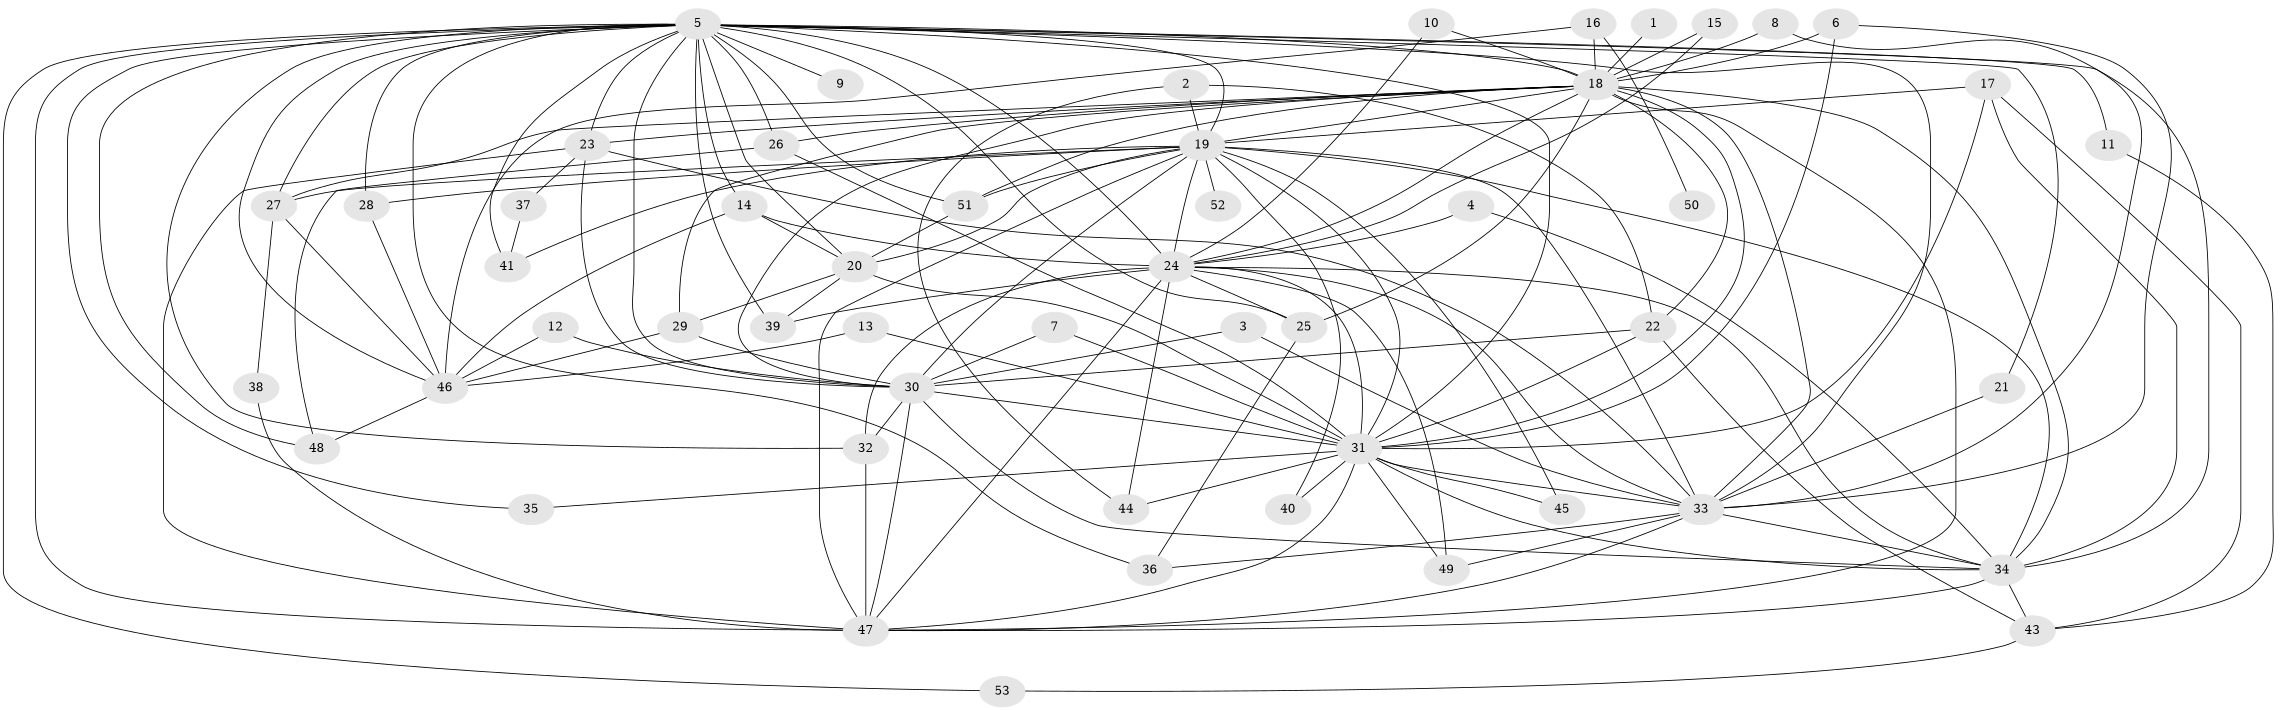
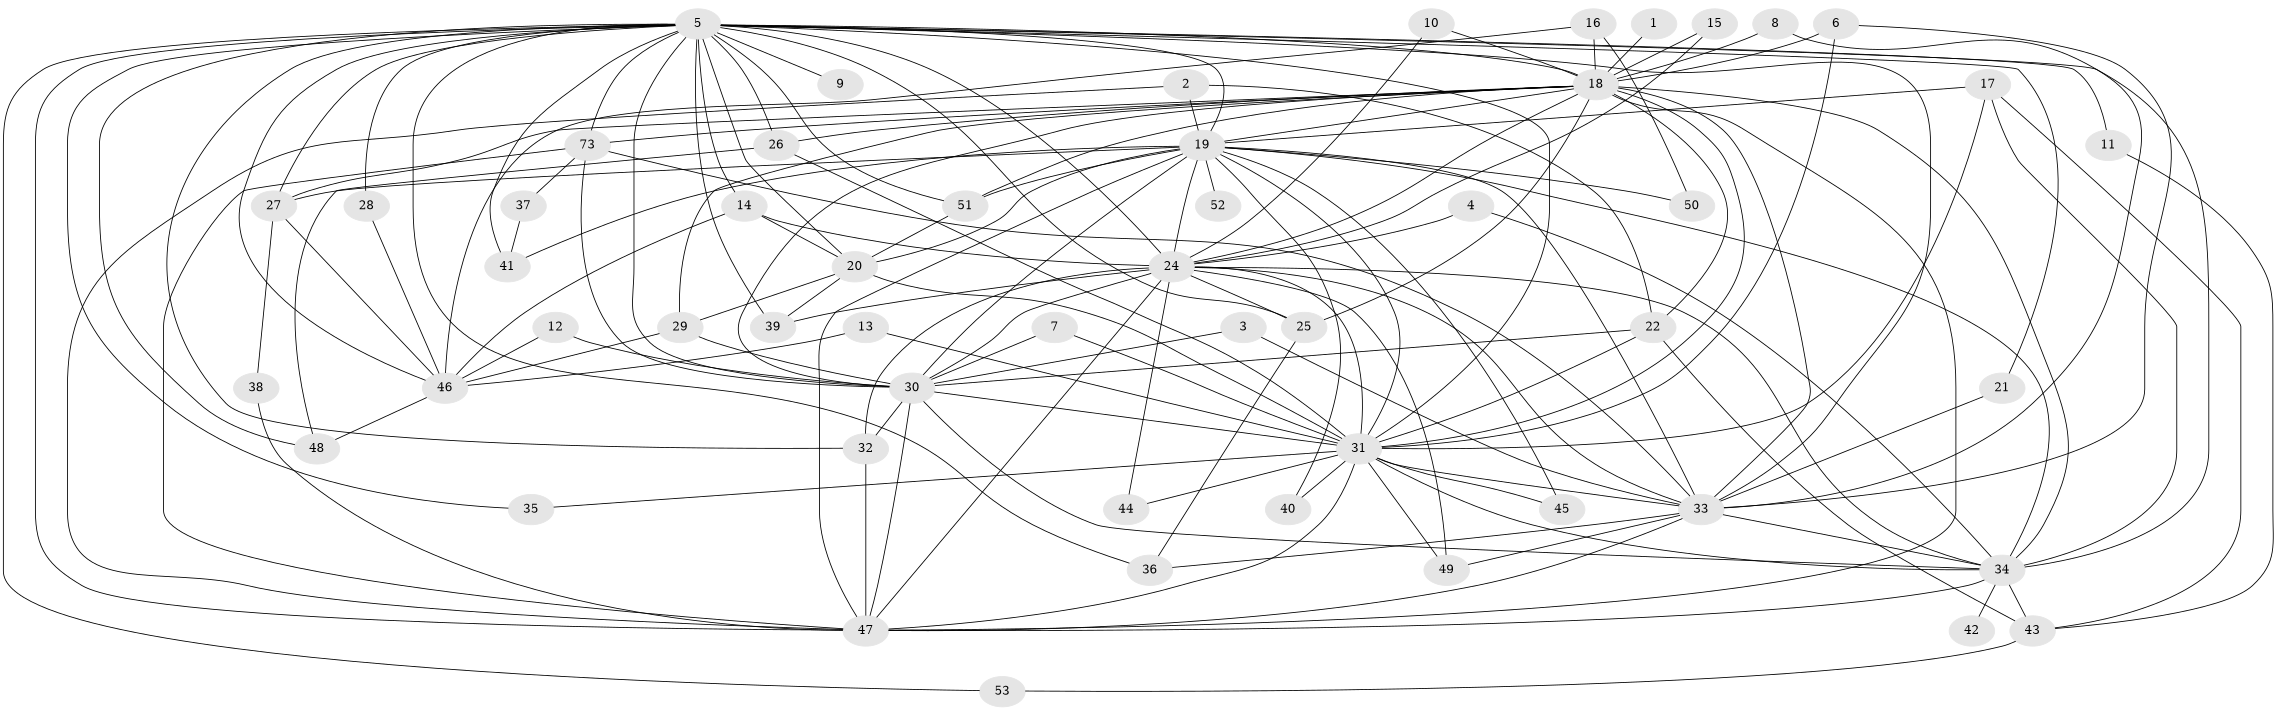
node "23": label "23" -> "73"
edge "19" -- "28": now "19" -- "50"
edge "2" -- "44": now "2" -- "47"
edge "24" -- "30": added
node "42": added
